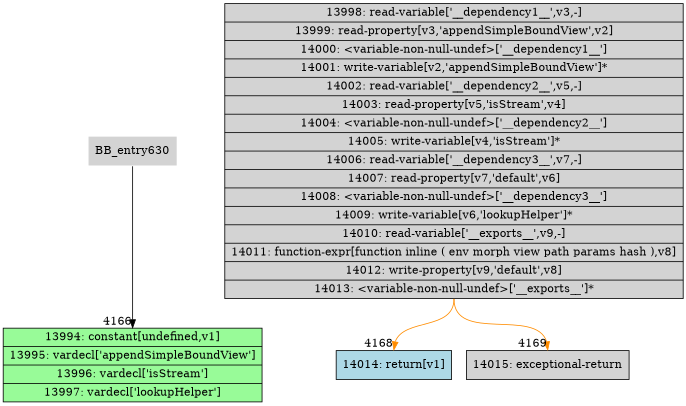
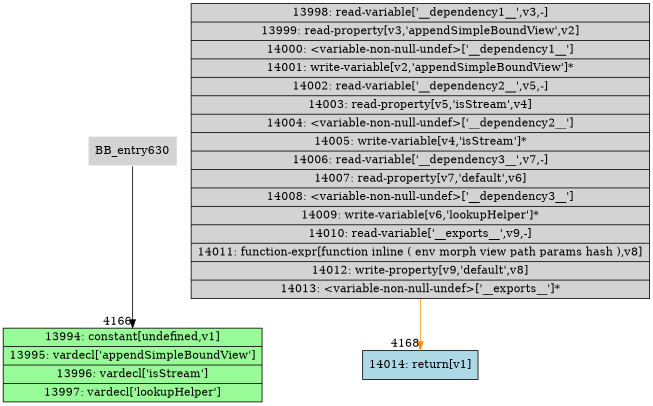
node "14015: exceptional-return": removed
